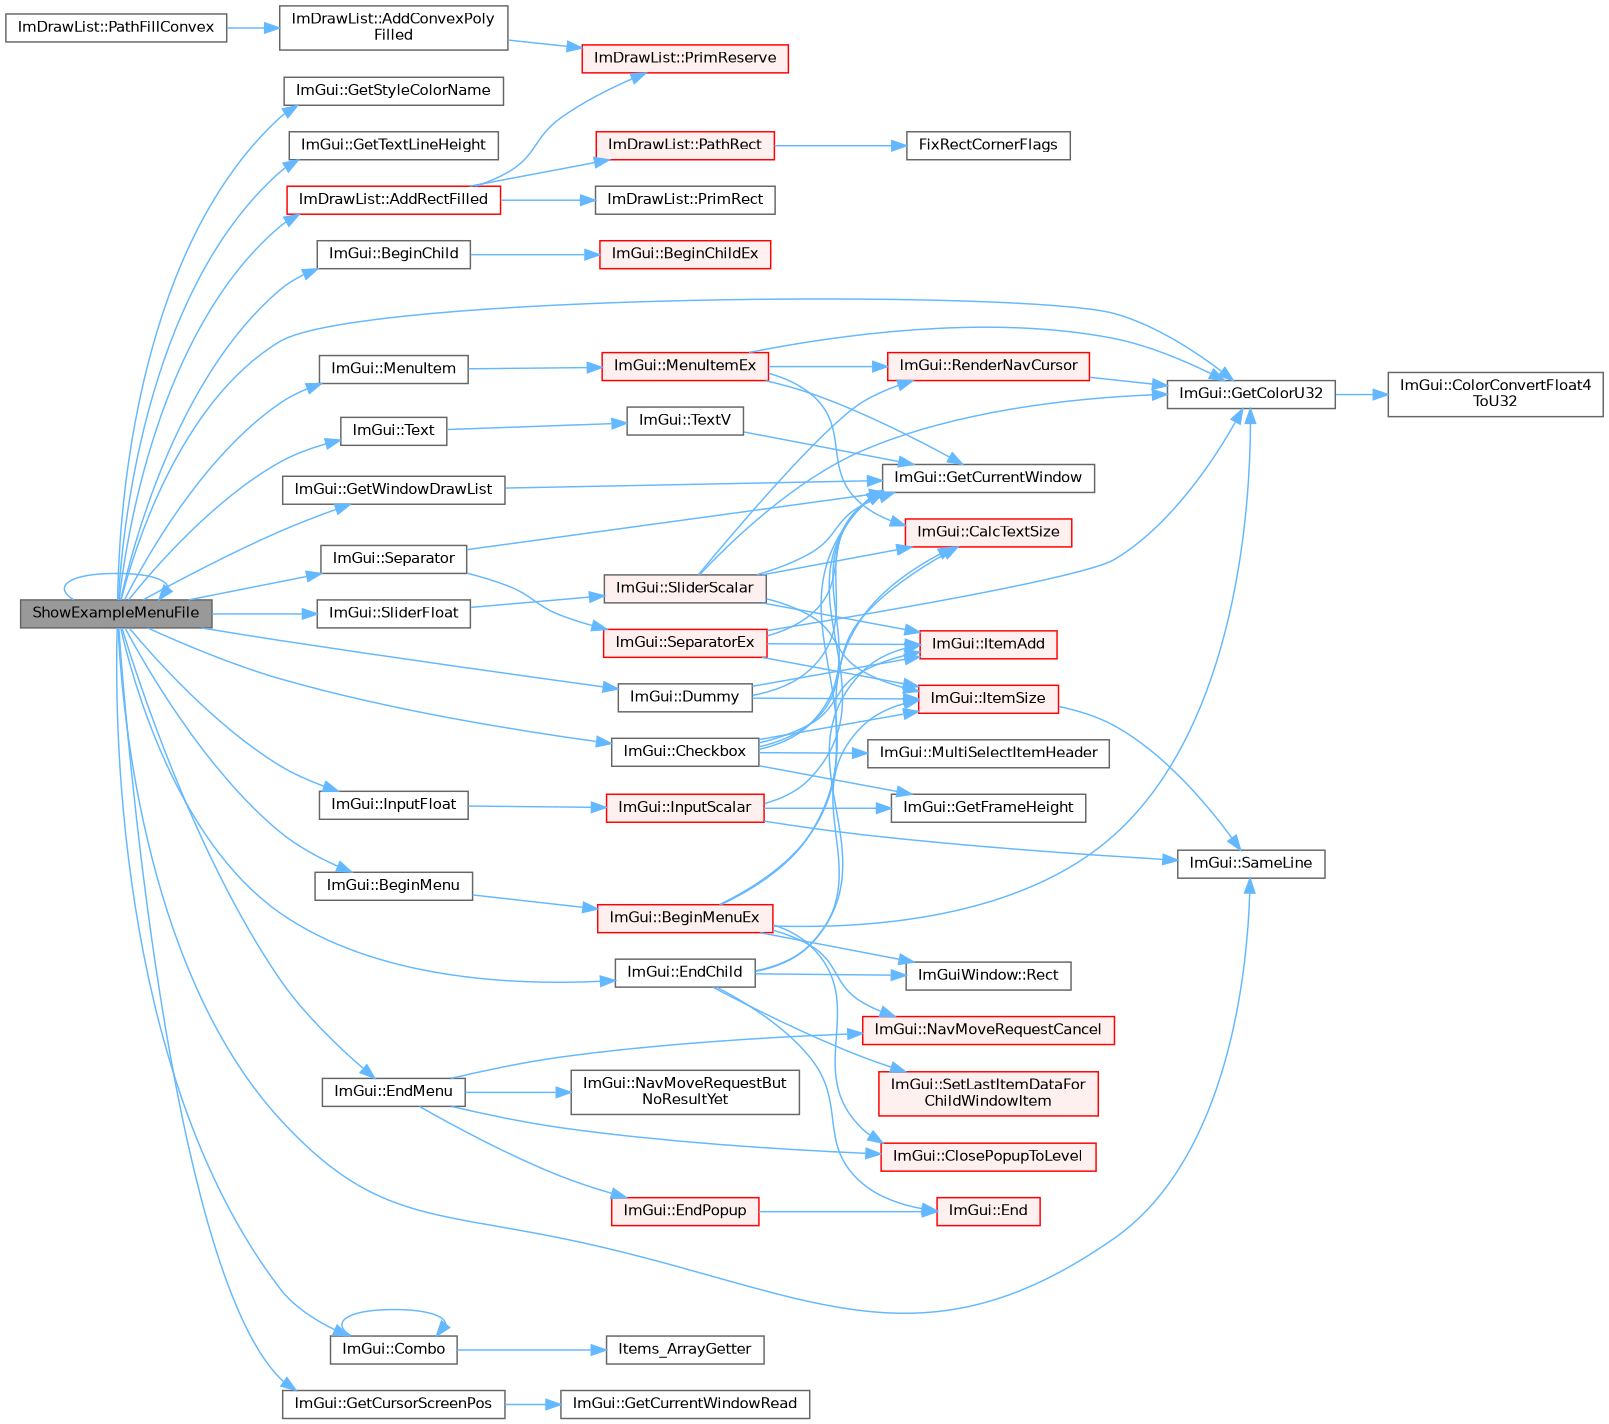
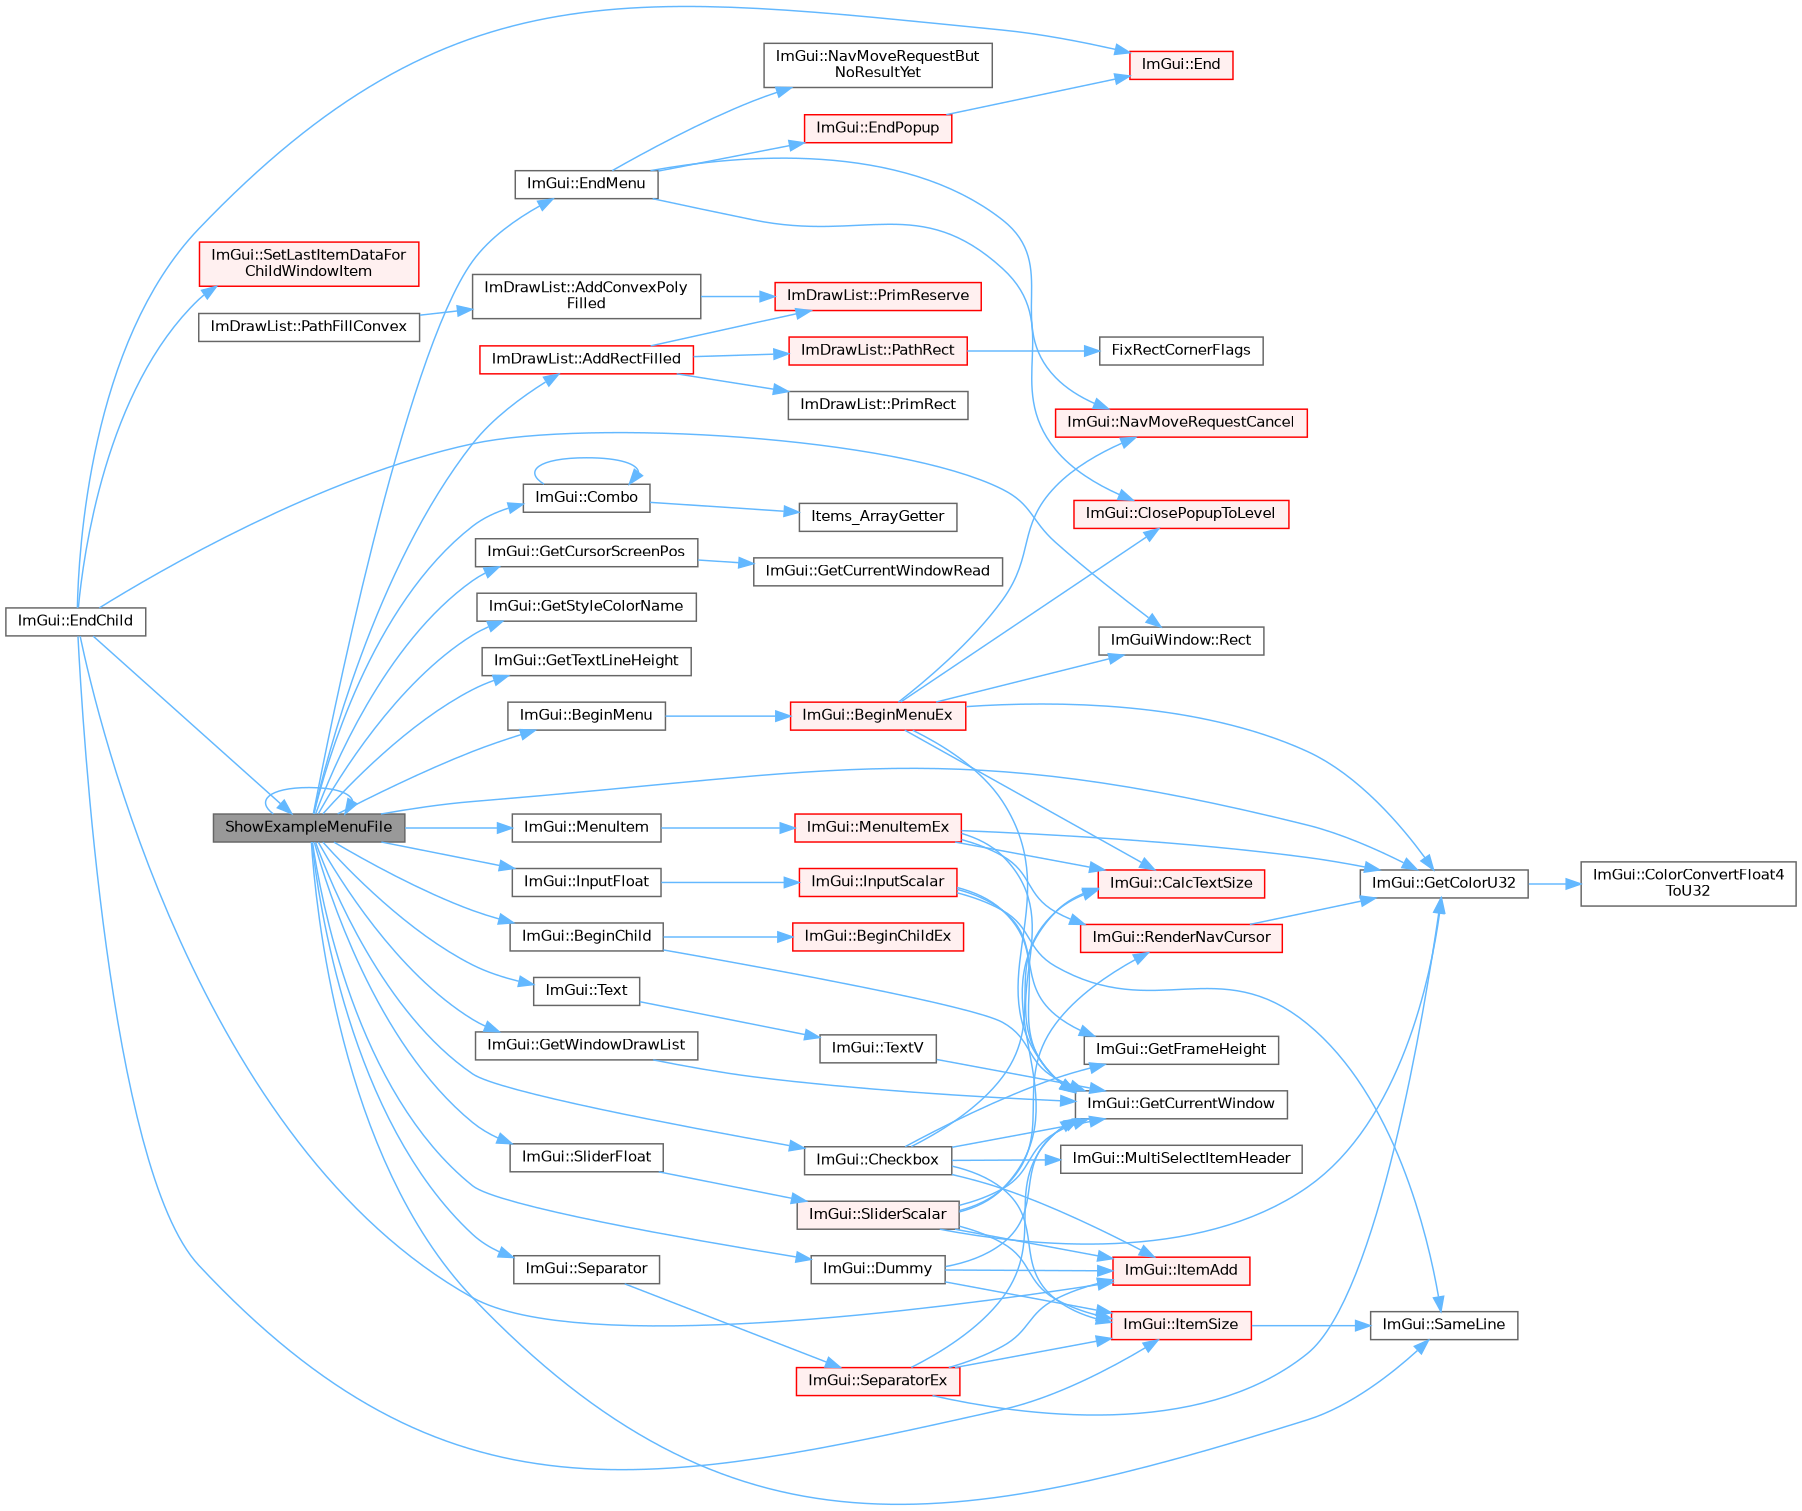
edge "ImGui::Separator" -> "ImGui::GetCurrentWindow": now "ImGui::BeginChild" -> "ImGui::GetCurrentWindow"
edge "ShowExampleMenuFile" -> "ImGui::EndChild": reversed
